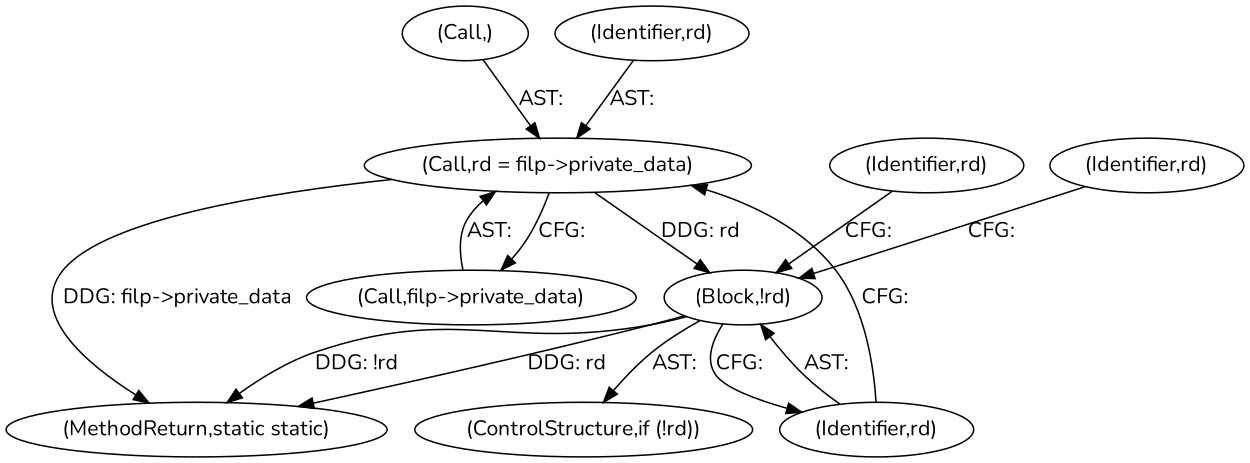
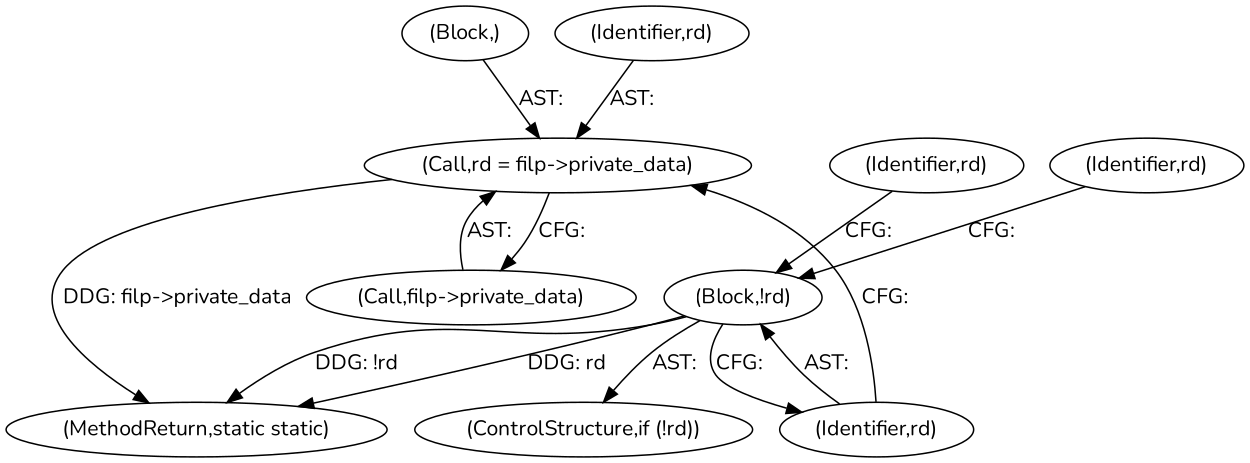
node "(Call,)": label "(Call,)" -> "(Block,)"
edge "(Call,rd = filp->private_data)" -> "(Block,!rd)": removed, label "DDG: rd"
